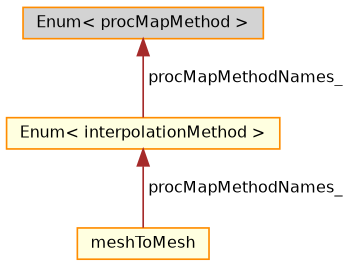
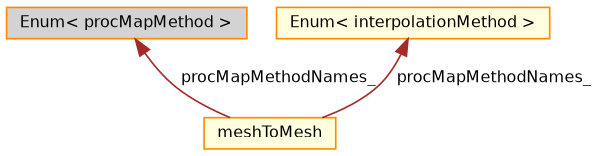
edge "Enum< interpolationMethod >" -> "Enum< procMapMethod >": now "meshToMesh" -> "Enum< procMapMethod >"
